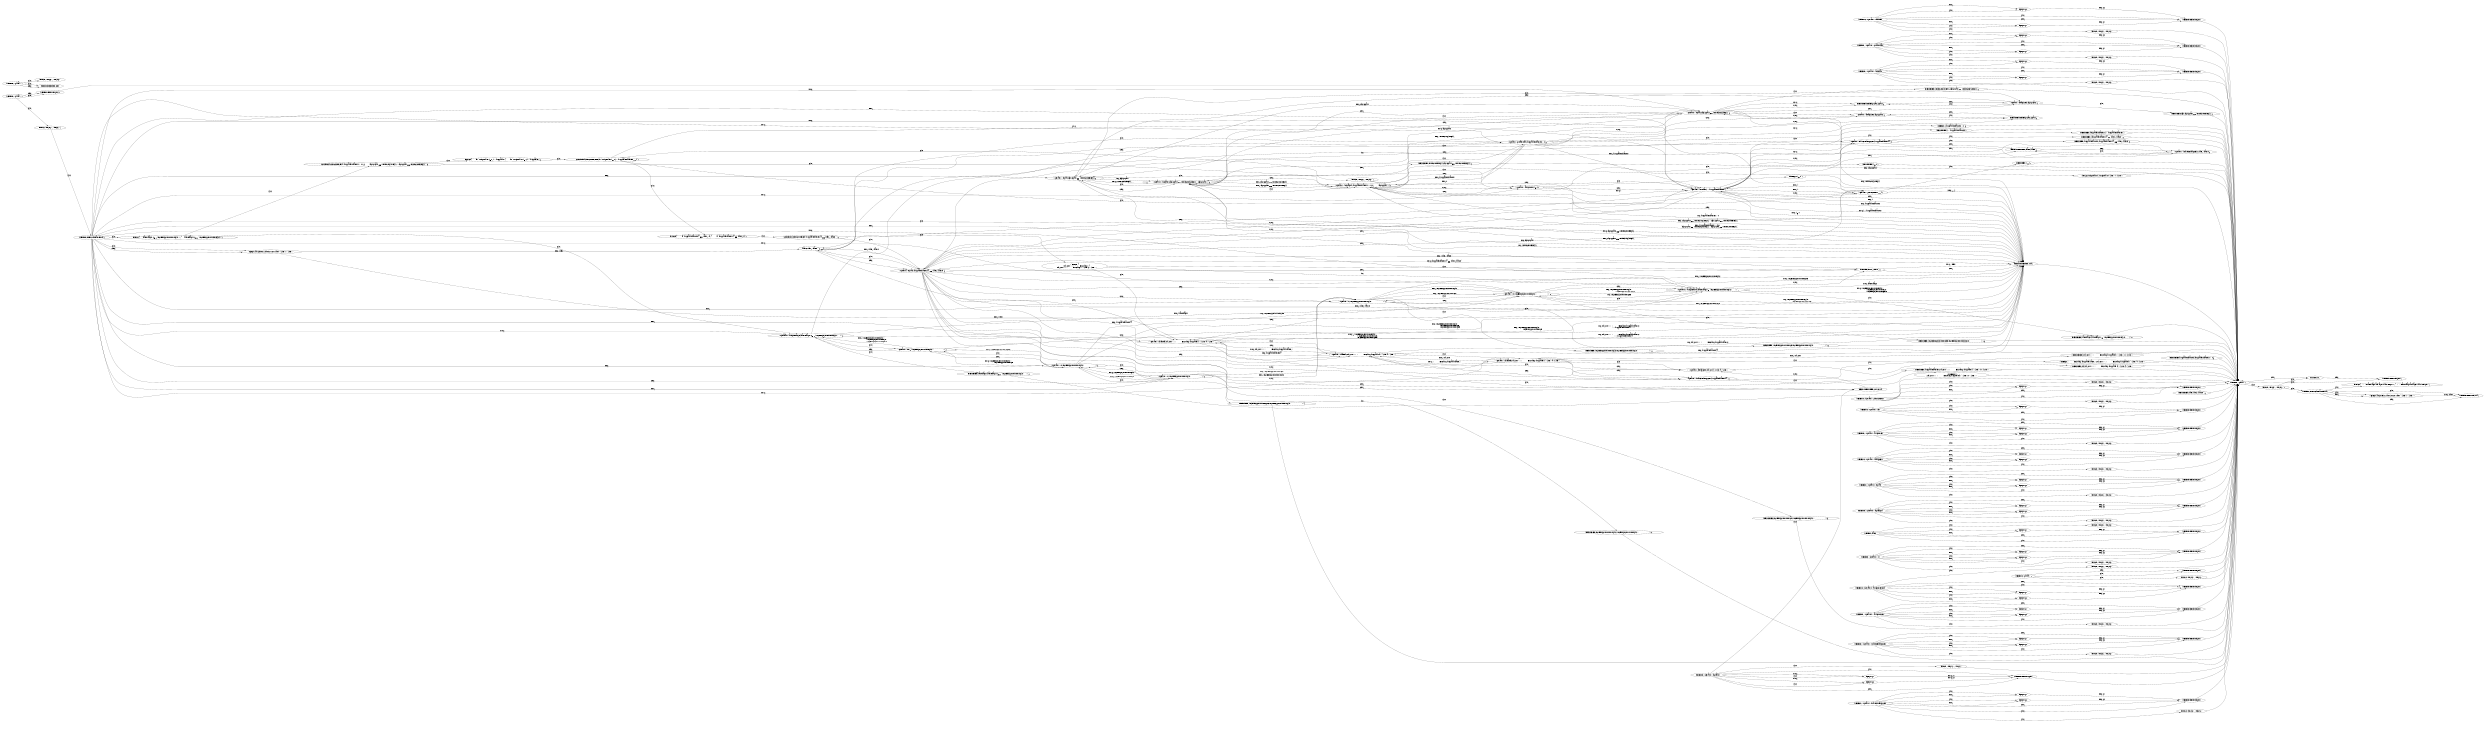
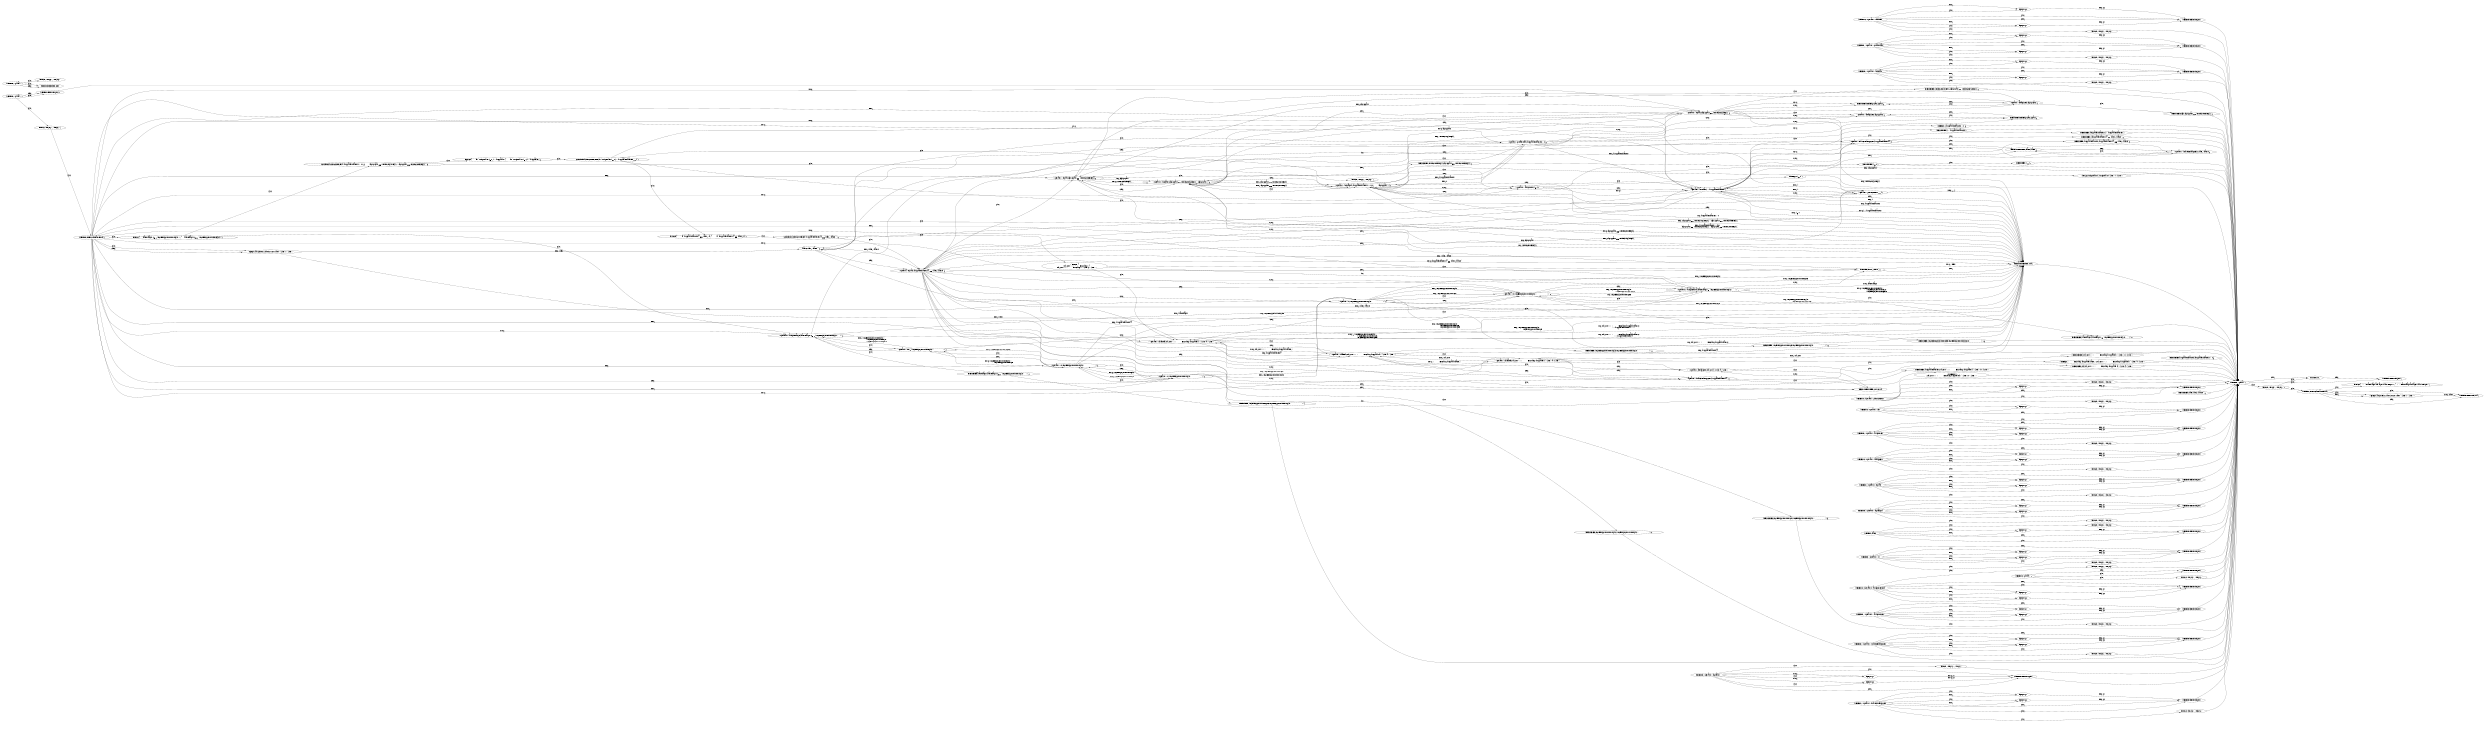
edge "(<operator>.preIncrement,++i)" -> "(IDENTIFIER,i,++i)": now "(IDENTIFIER,i,i = 0)" -> "(IDENTIFIER,i,++i)"
edge "(<operator>.equals,droppable_frames_[i] == video->frame())" -> "(frame,video->frame())": now "(<operator>.equals,droppable_frames_[i] == video->frame())" -> "(<operator>.equals,cfg_.g_pass == VPX_RC_ONE_PASS)"
edge "(METHOD,<operator>.logicalOr)" -> "(FIELD_IDENTIFIER,cout,cout)": now "<(<operator>.fieldAccess,std::cout)<SUB>9</SUB>>" -> "(FIELD_IDENTIFIER,cout,cout)"
